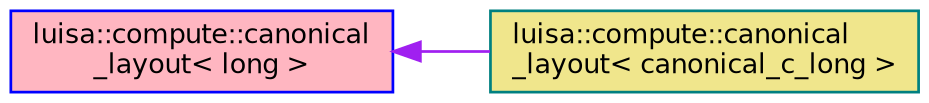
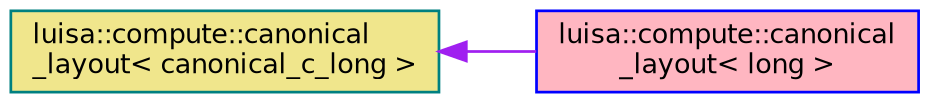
edge "luisa::compute::canonical _layout< canonical_c_long >" -> "luisa::compute::canonical _layout< long >": reversed
